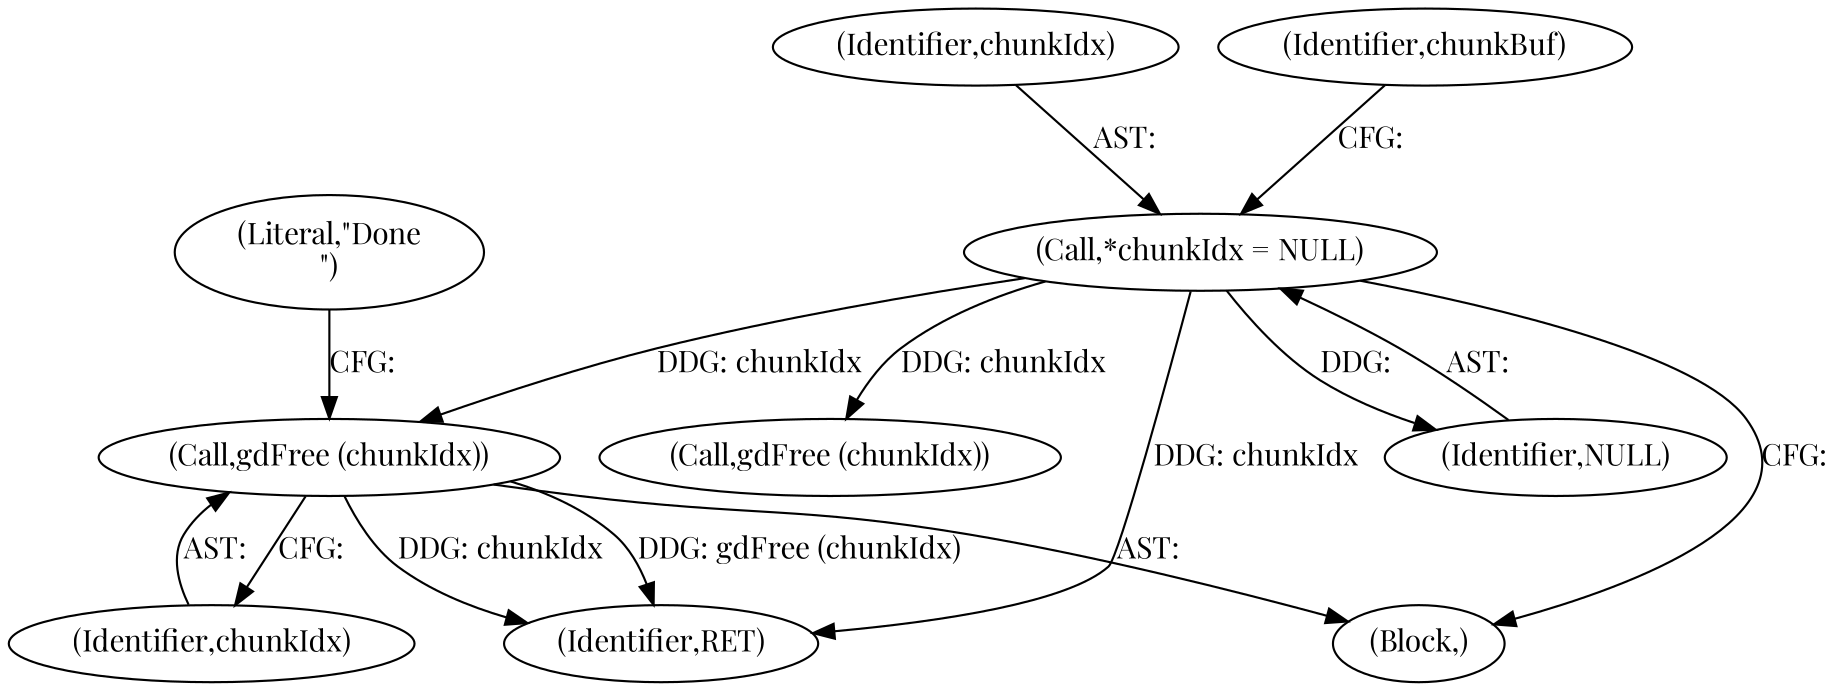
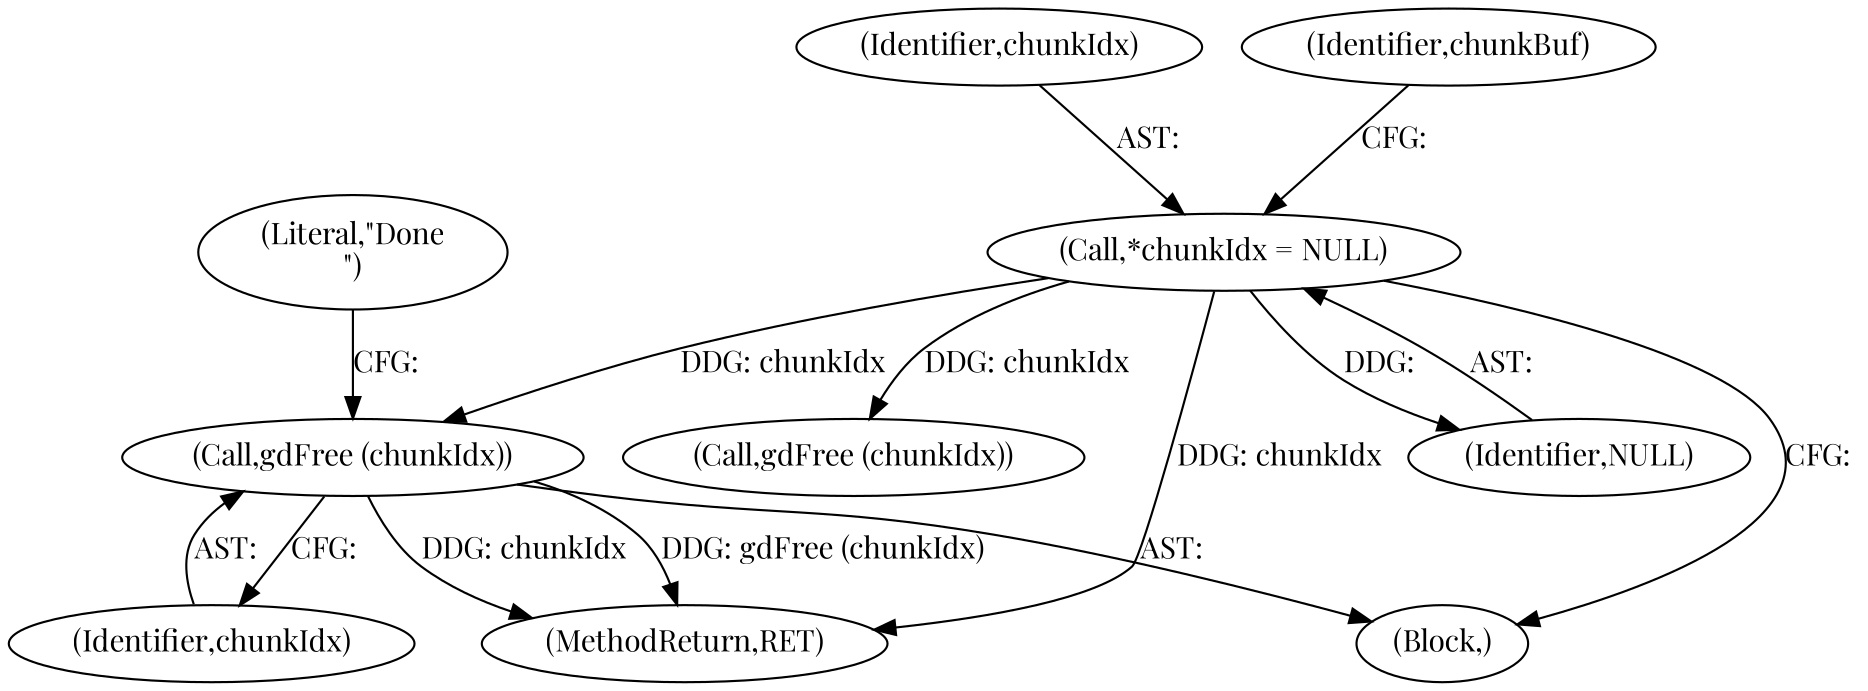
node "(Identifier,RET)": label "(Identifier,RET)" -> "(MethodReturn,RET)"
